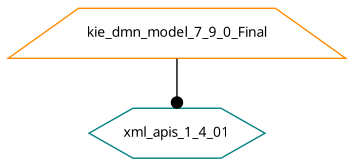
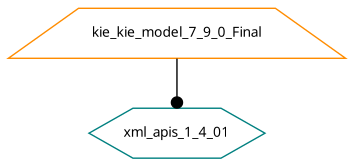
node "kie_dmn_model_7_9_0_Final": label "kie_dmn_model_7_9_0_Final" -> "kie_kie_model_7_9_0_Final"
